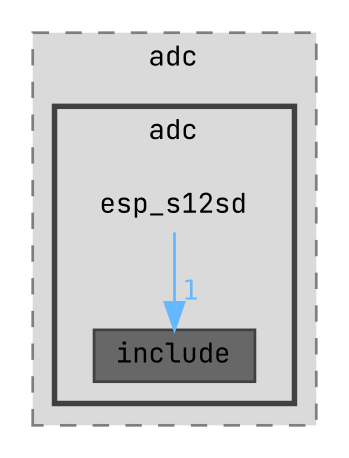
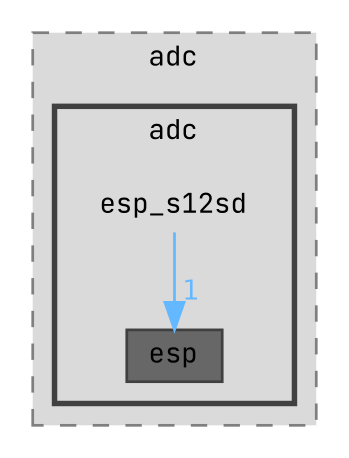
node "include": label "include" -> "esp"
